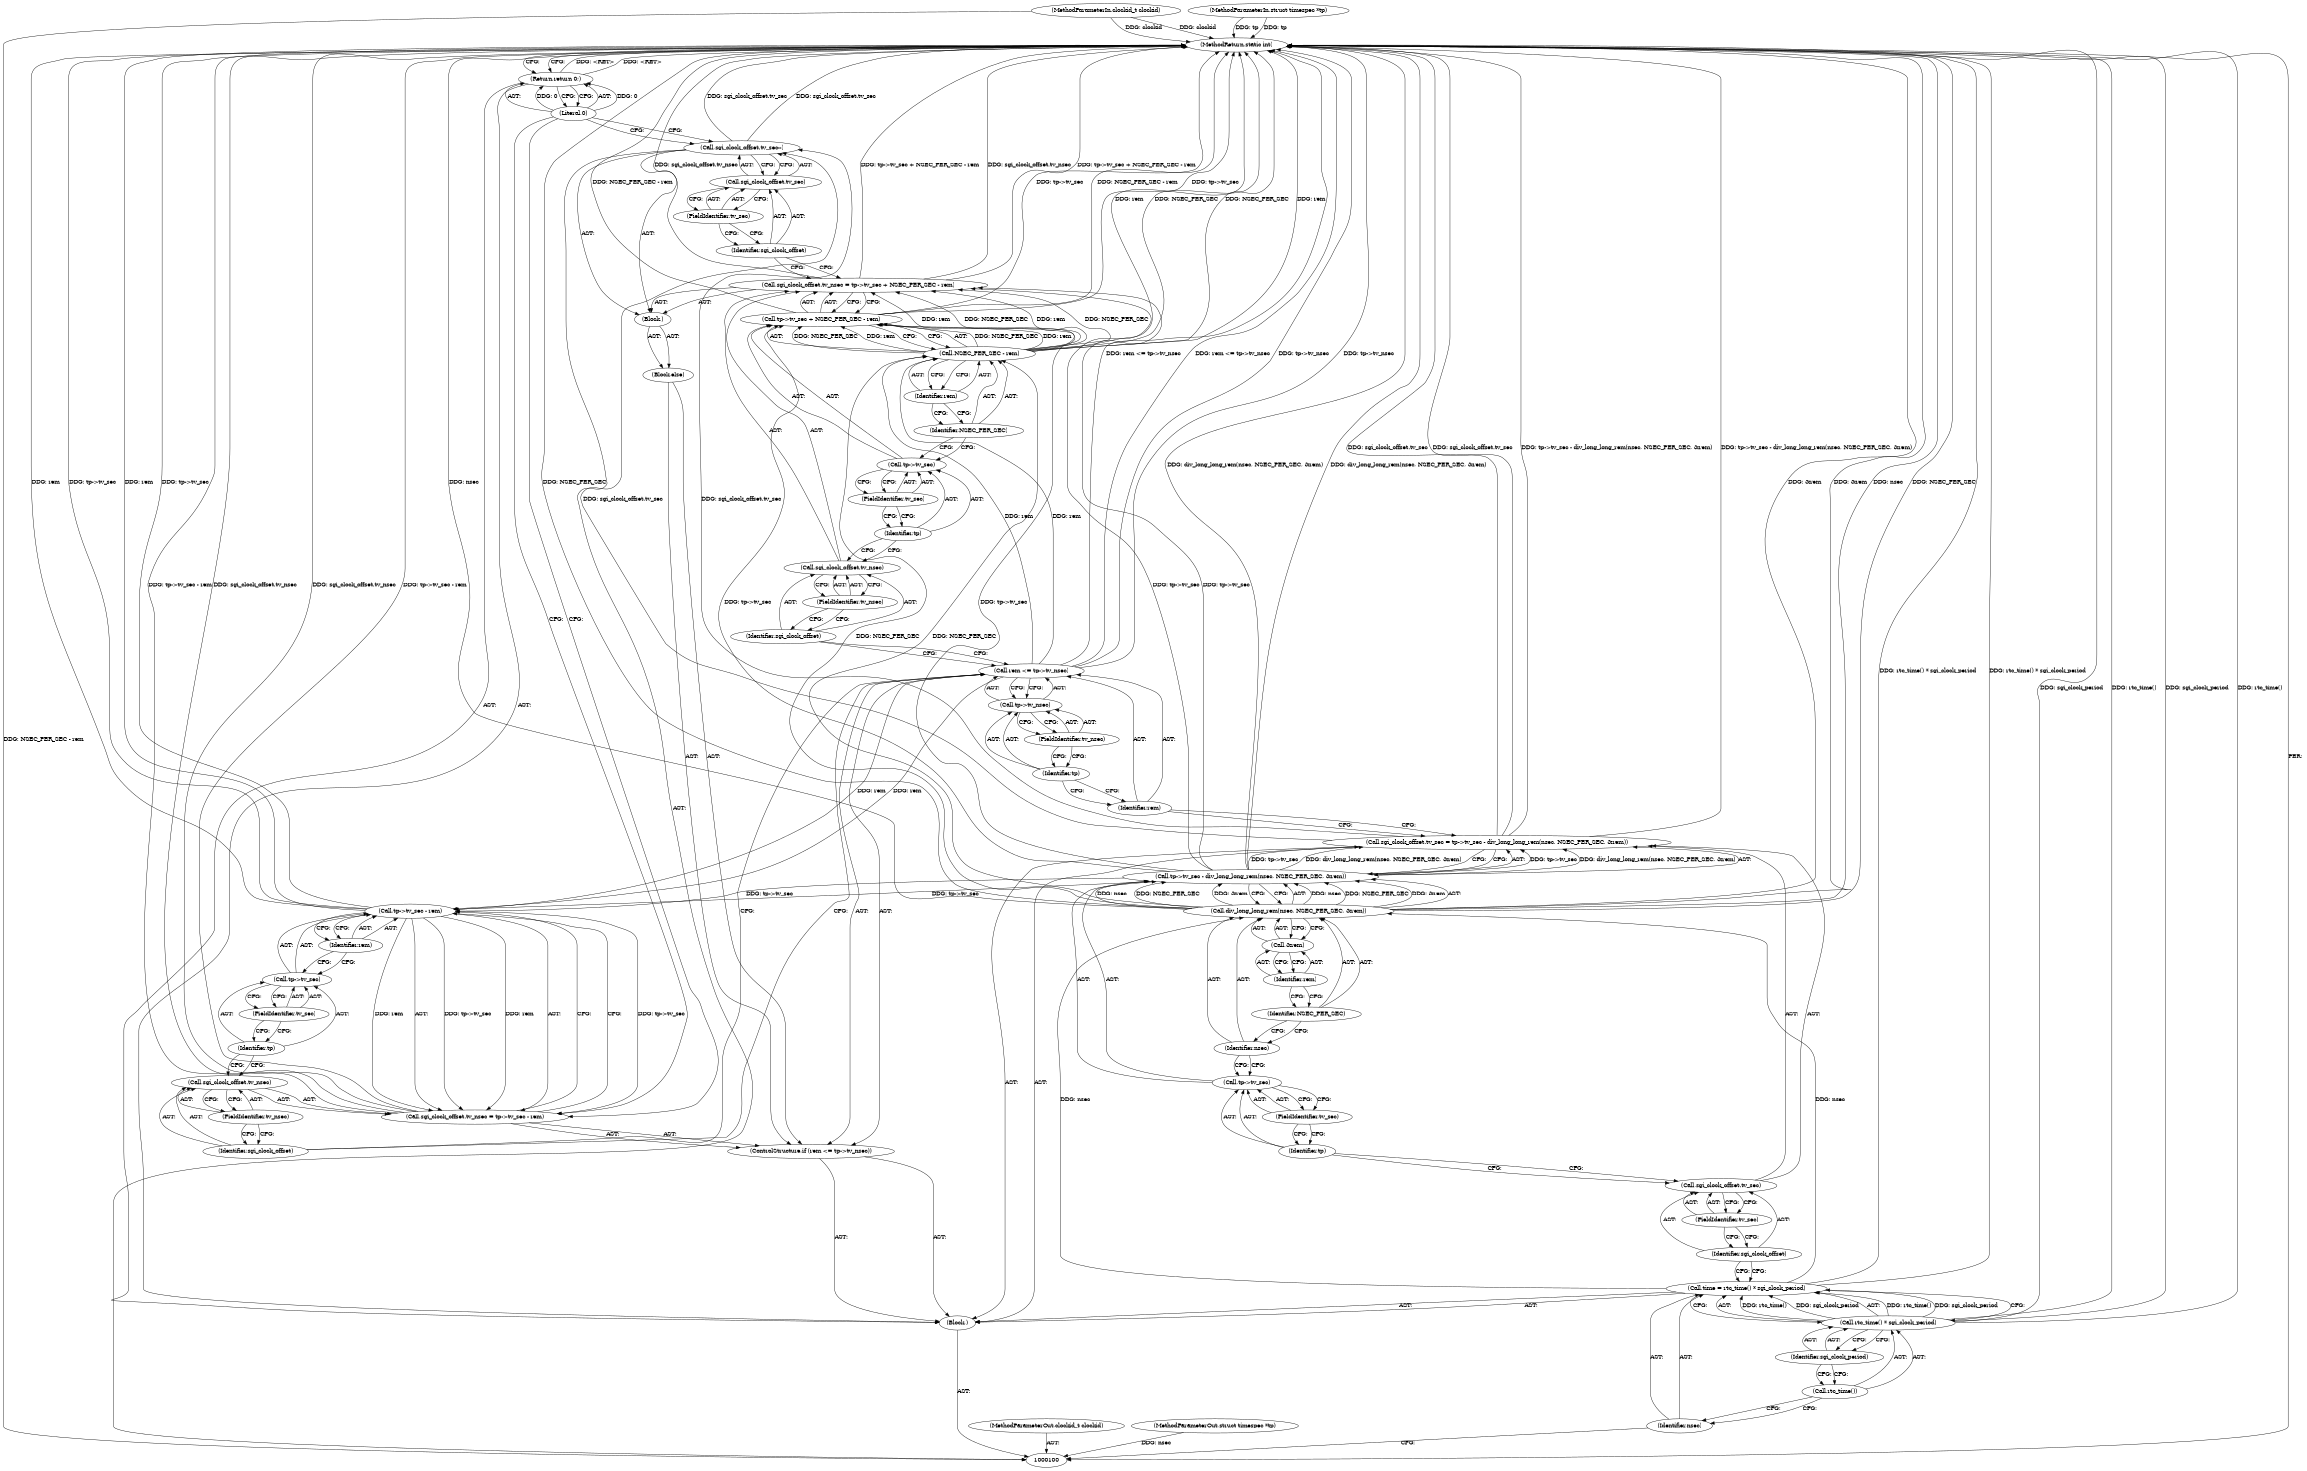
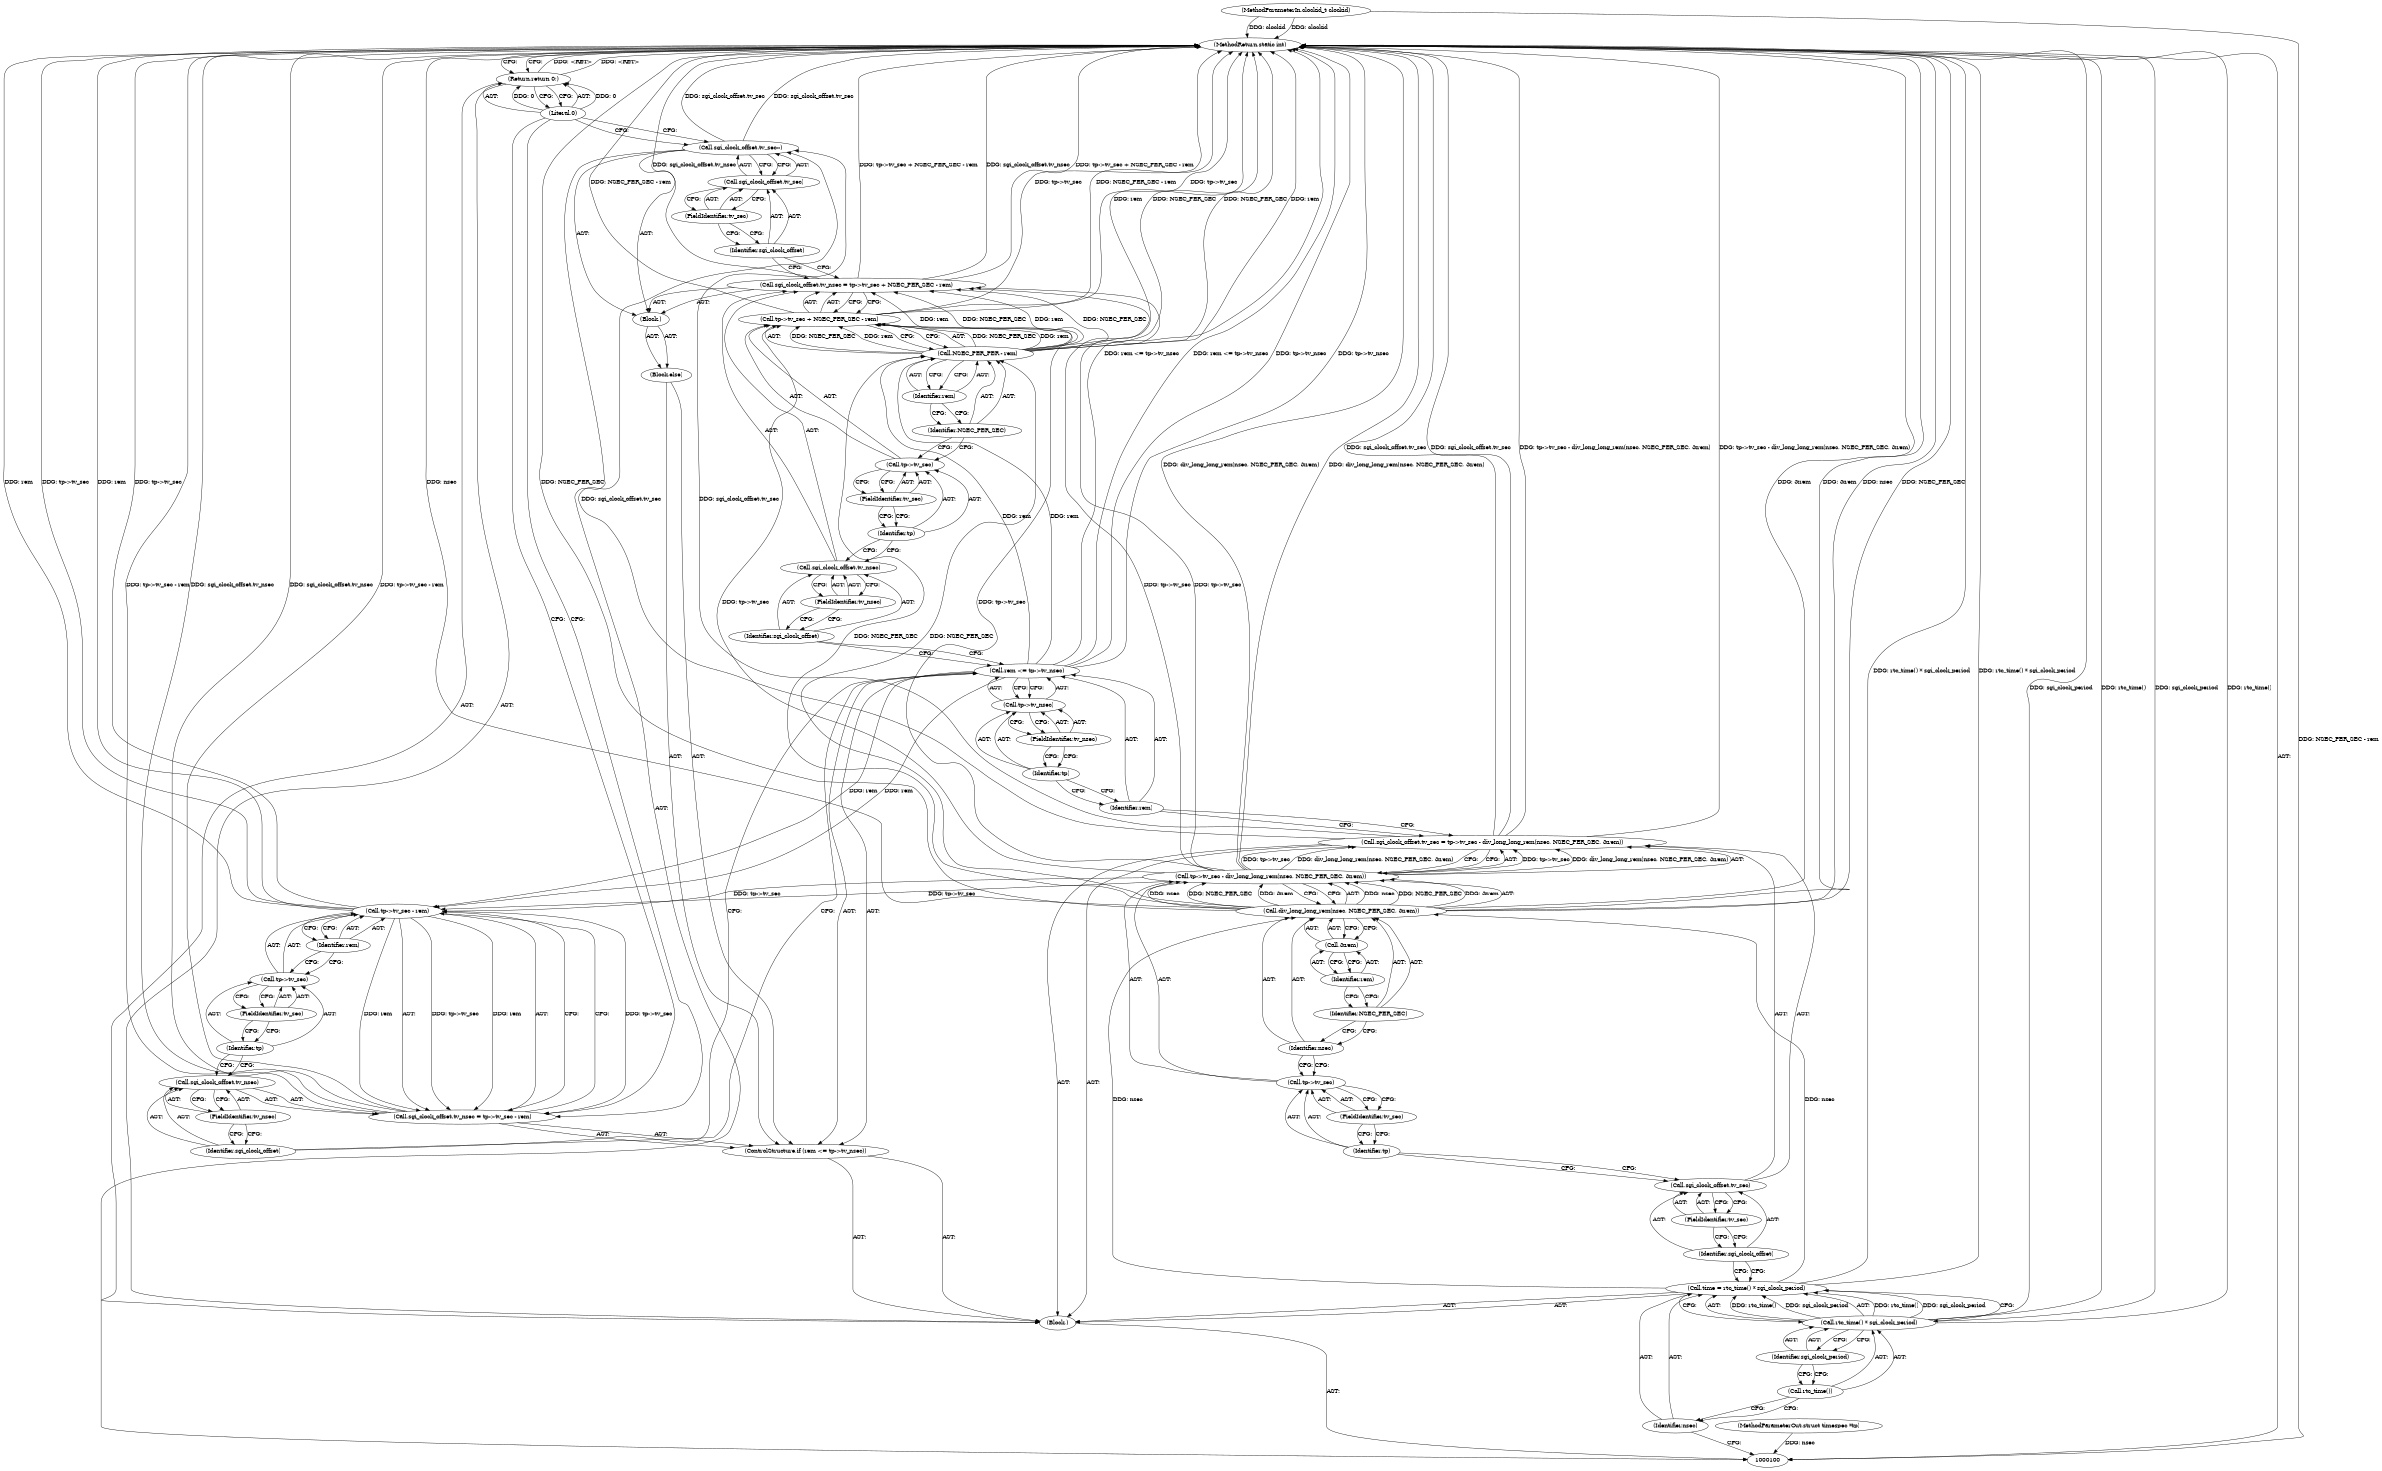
node "(MethodParameterIn,struct timespec *tp)": removed
node "(Call,NSEC_PER_SEC - rem)": label "(Call,NSEC_PER_SEC - rem)" -> "(Call,NSEC_PER_PER - rem)"
edge "(MethodReturn,static int)" -> "1000100": label "PER: " -> "AST: "
node "(MethodParameterOut,clockid_t clockid)": removed
